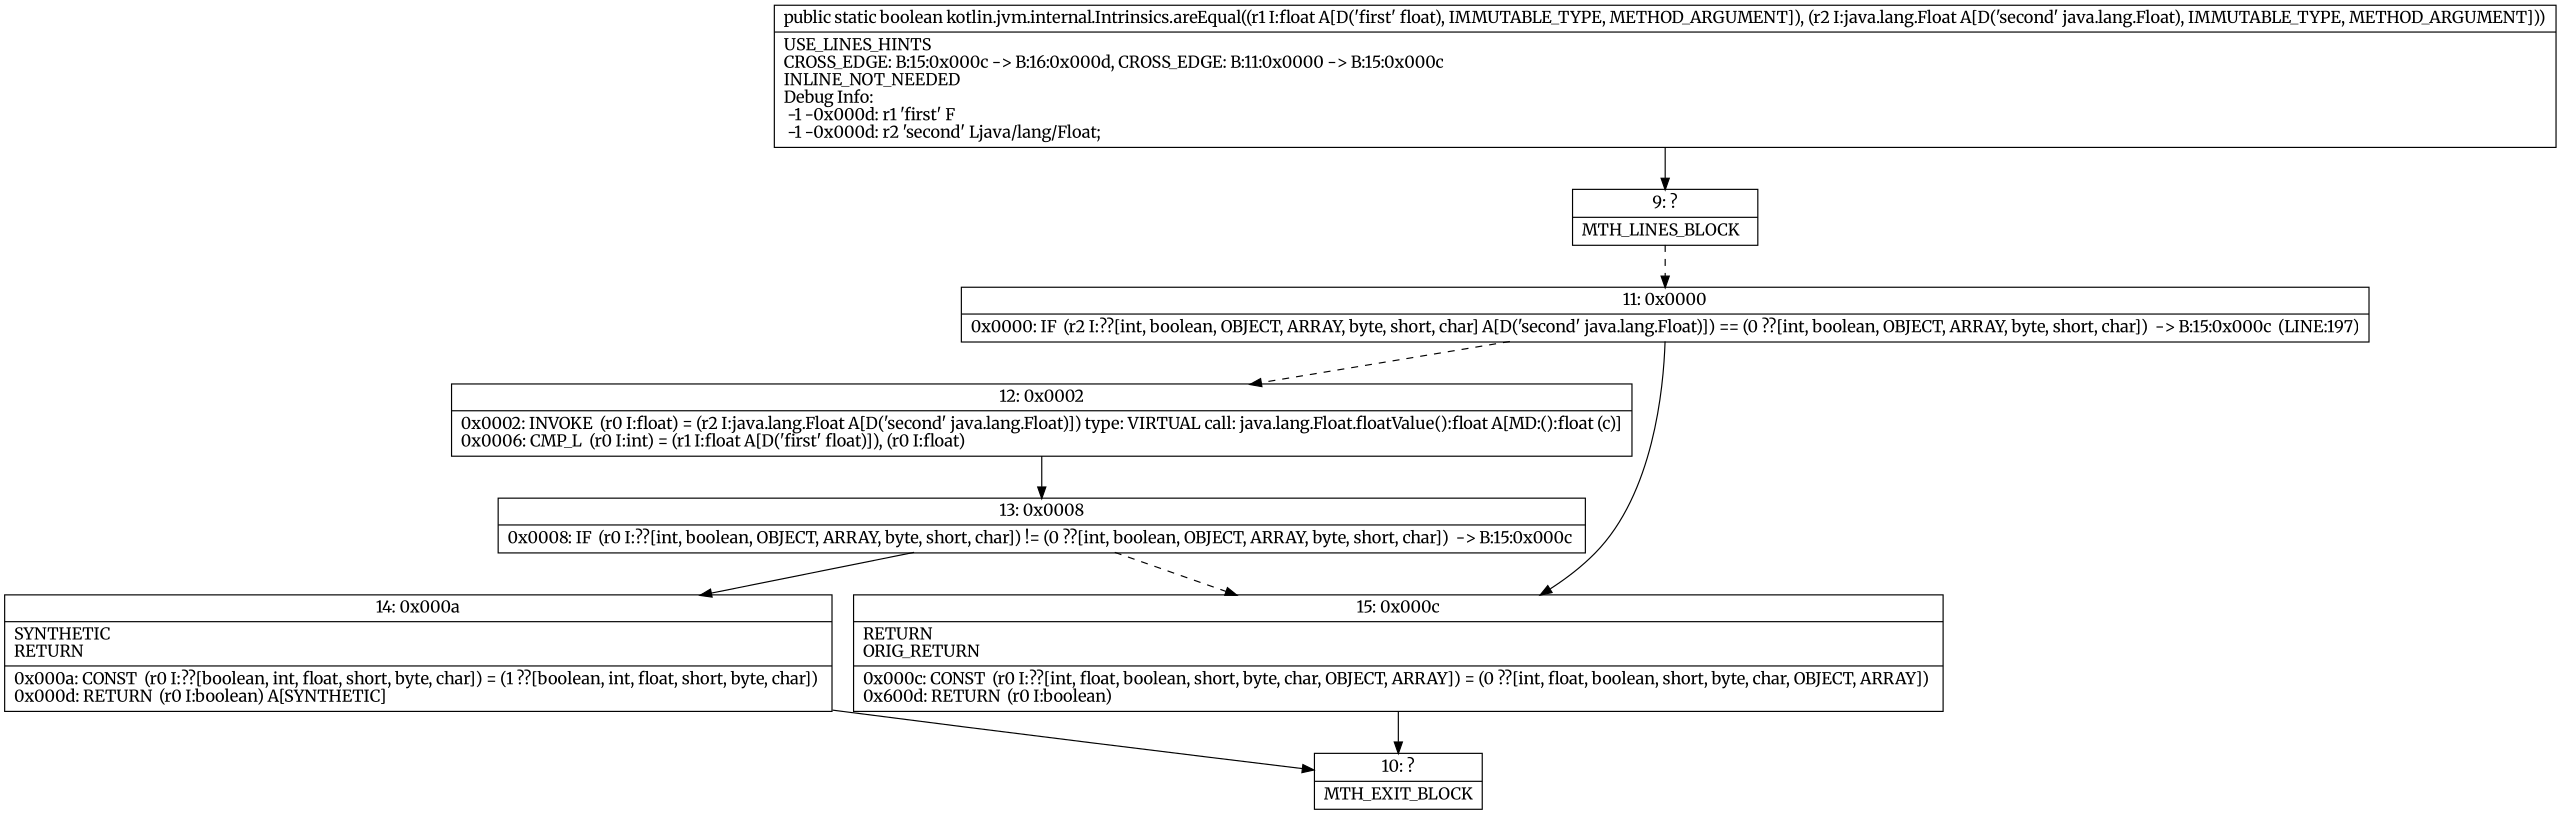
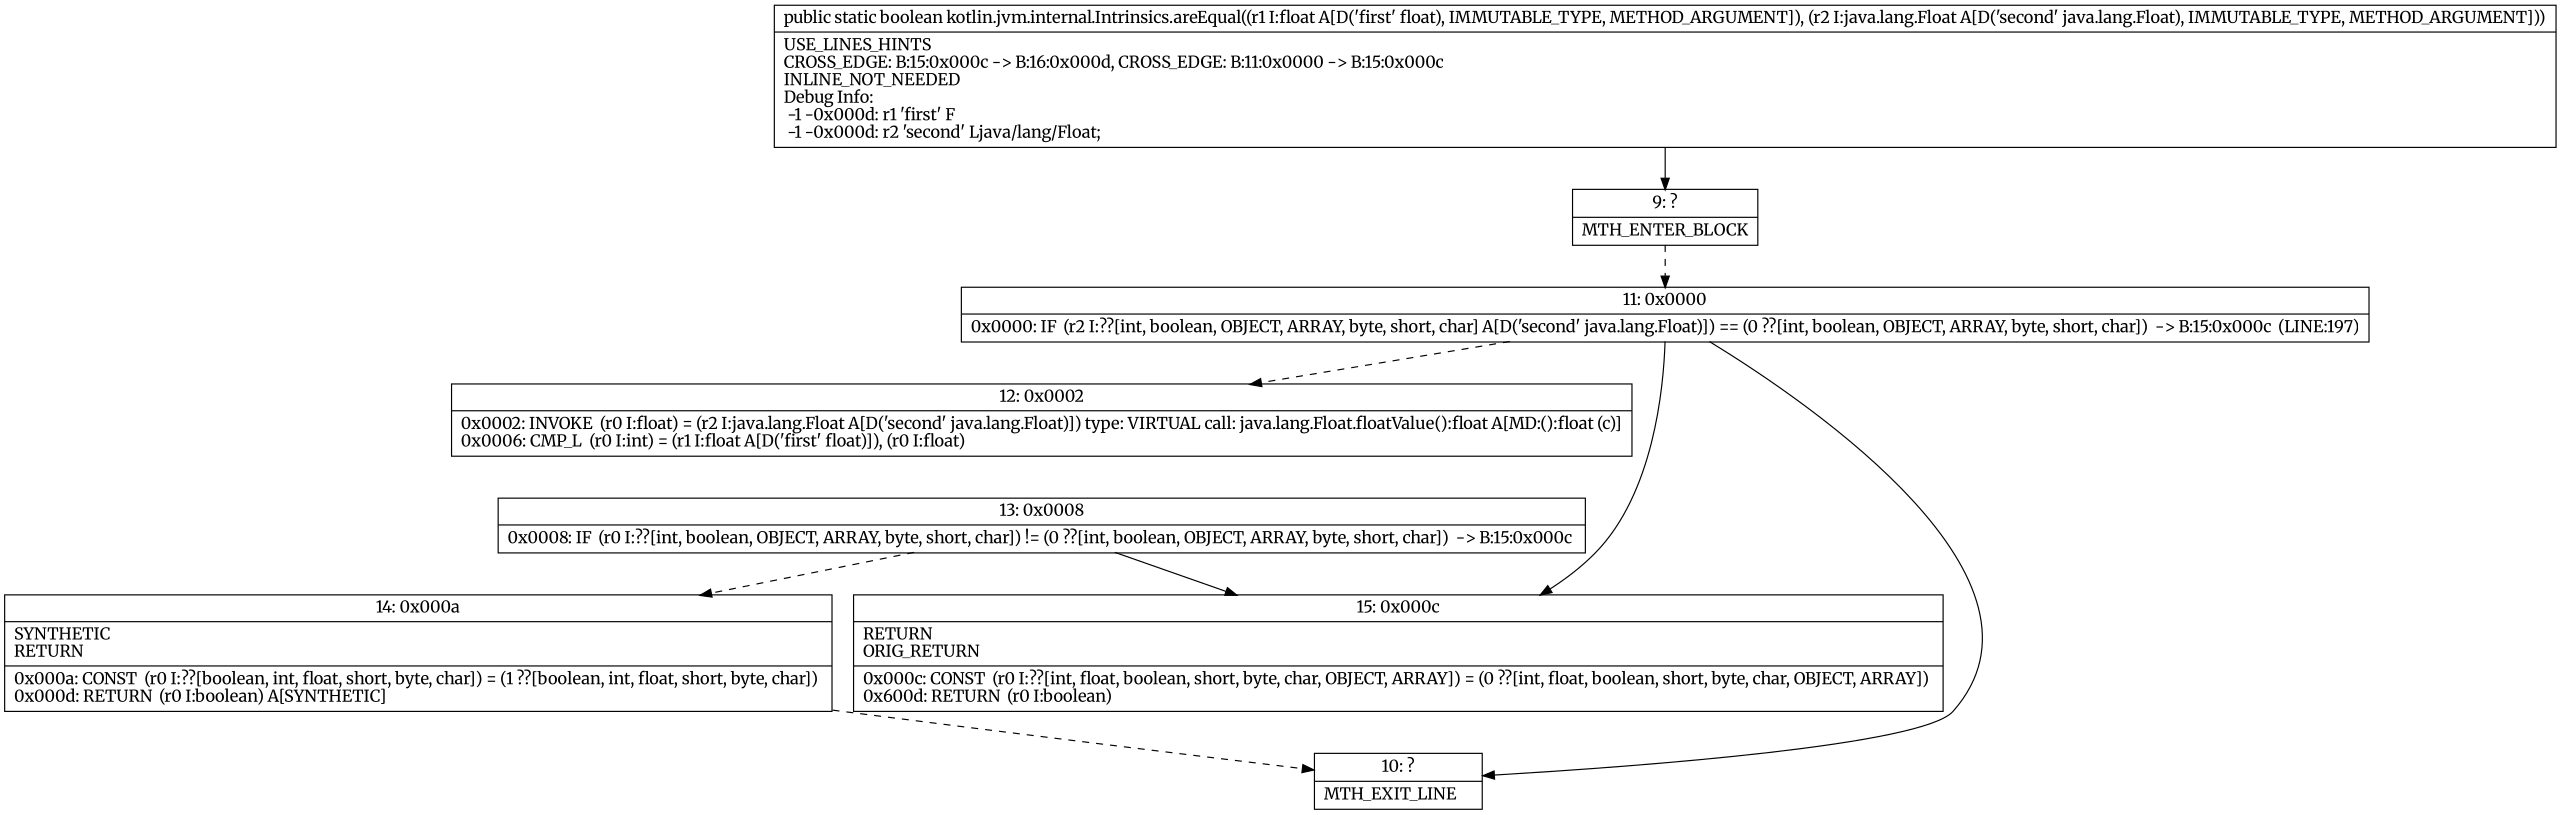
node "9: ?": text "MTH_LINES_BLOCK" -> "MTH_ENTER_BLOCK"
edge "12: 0x0002" -> "13: 0x0008": removed
edge "13: 0x0008" -> "15: 0x000c": style dashed -> solid
edge "13: 0x0008" -> "14: 0x000a": style solid -> dashed
edge "15: 0x000c" -> "10: ?": now "11: 0x0000" -> "10: ?"
edge "14: 0x000a" -> "10: ?": style solid -> dashed
node "10: ?": text "MTH_EXIT_BLOCK" -> "MTH_EXIT_LINE"
